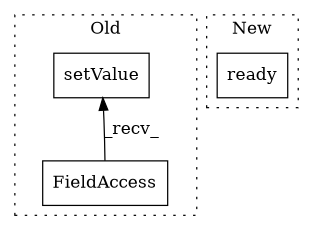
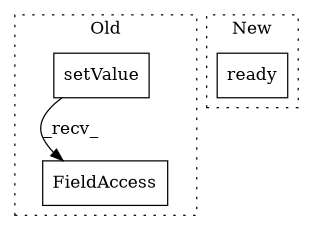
edge "FieldAccess" -> "setValue": reversed
